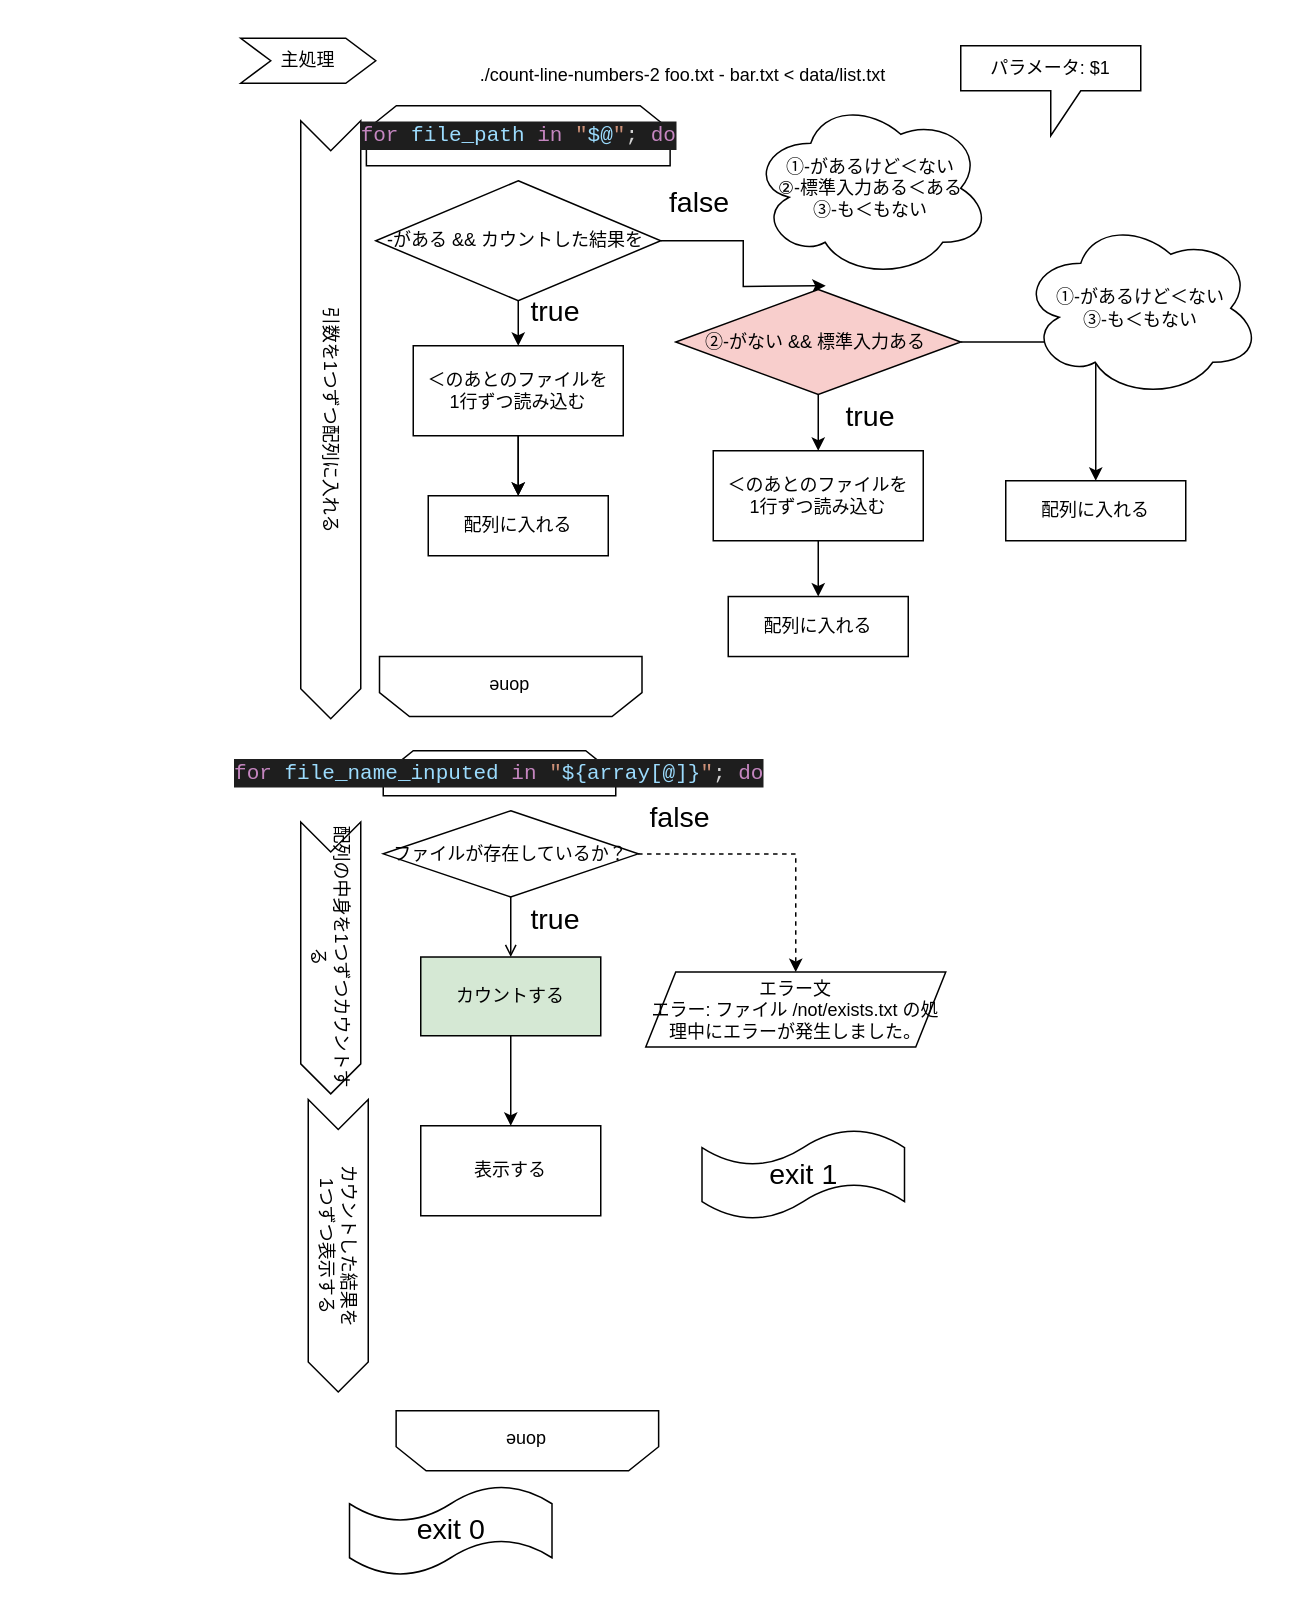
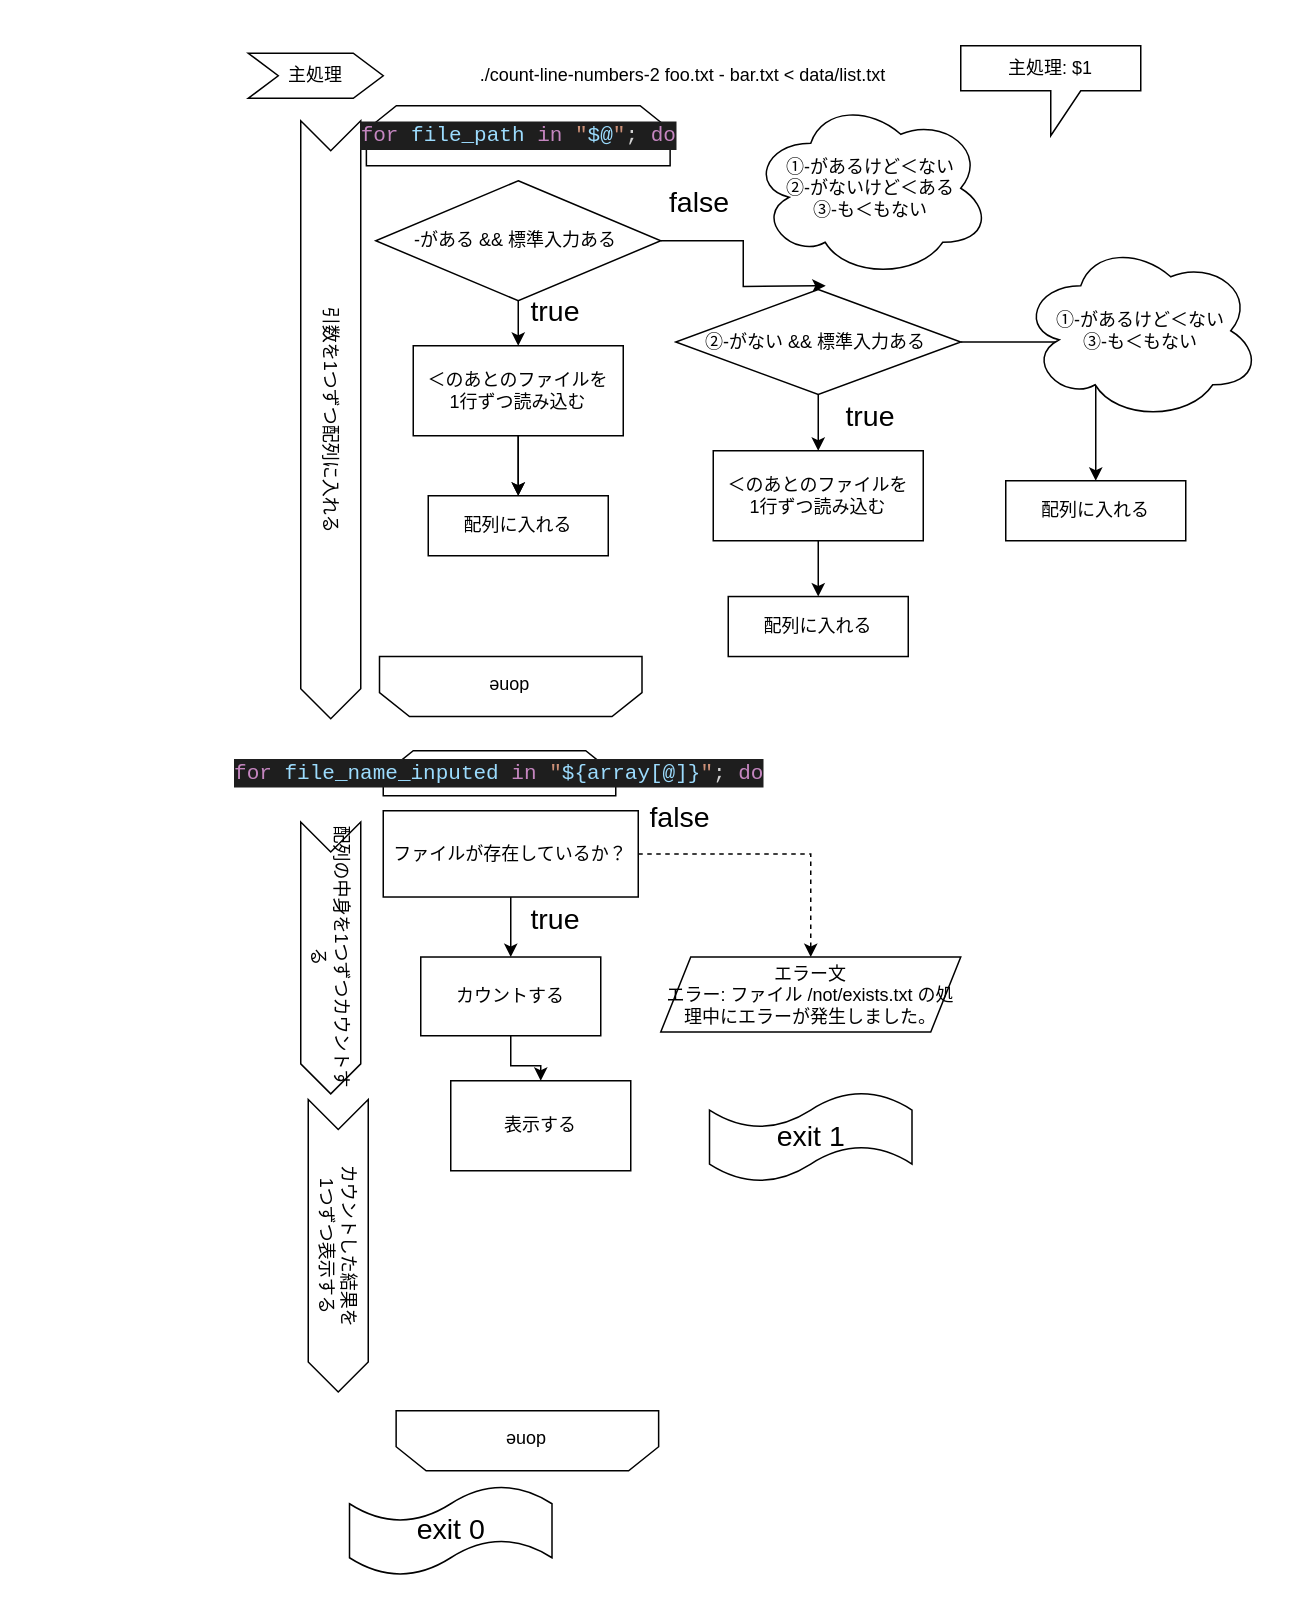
node "主処理": moved (308, 61) -> (316, 76)
node "パラメータ: $1": label "パラメータ: $1" -> "主処理: $1"
node "①-があるけど＜ない ②-標準入力ある＜ある ③-も＜もない": label "①-があるけど＜ない ②-標準入力ある＜ある ③-も＜もない" -> "①-があるけど＜ない ②-がないけど＜ある ③-も＜もない"
node "-がある && カウントした結果を": label "-がある && カウントした結果を" -> "-がある && 標準入力ある"
node "①-があるけど＜ない ③-も＜もない": moved (1141, 308) -> (1141, 331)
node "②-がない && 標準入力ある": fillcolor #f8cecc -> #ffffff
node "ファイルが存在しているか？": shape diamond -> rectangle
edge "ファイルが存在しているか？" -> "カウントする": arrowhead open -> classic
node "カウントする": fillcolor #d5e8d4 -> #ffffff
node "エラー文 エラー: ファイル /not/exists.txt の処理中にエラーが発生しました。": moved (796, 1010) -> (811, 995)
node "表示する": moved (511, 1171) -> (541, 1126)
node "exit 1": moved (803, 1175) -> (811, 1137)
